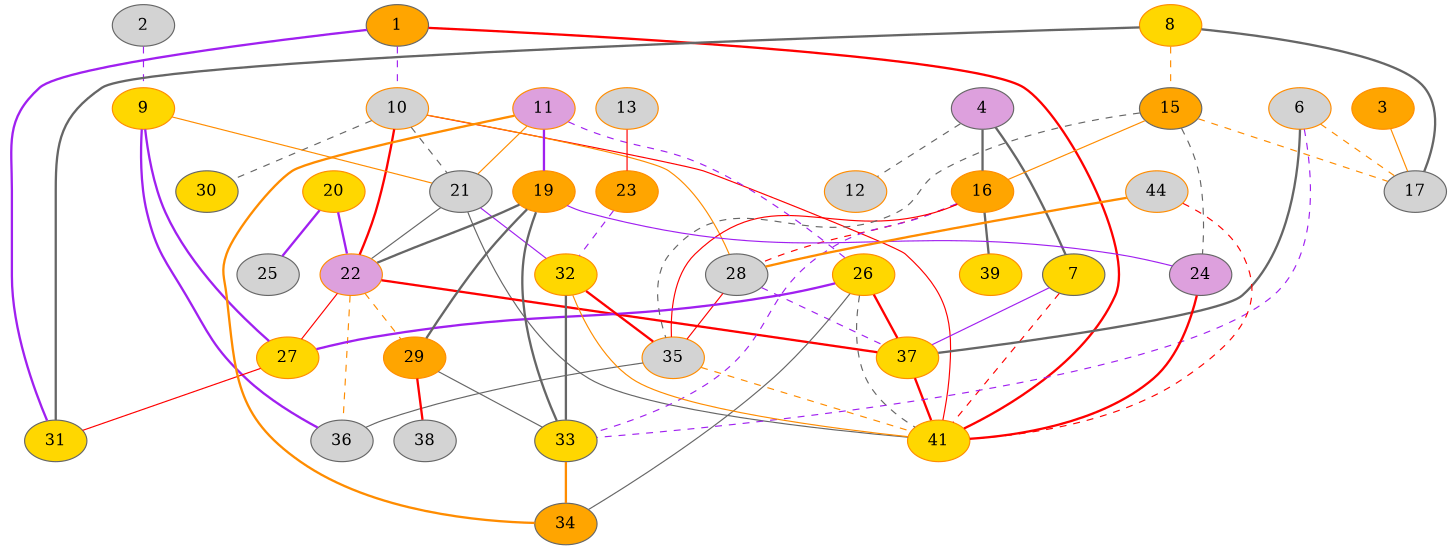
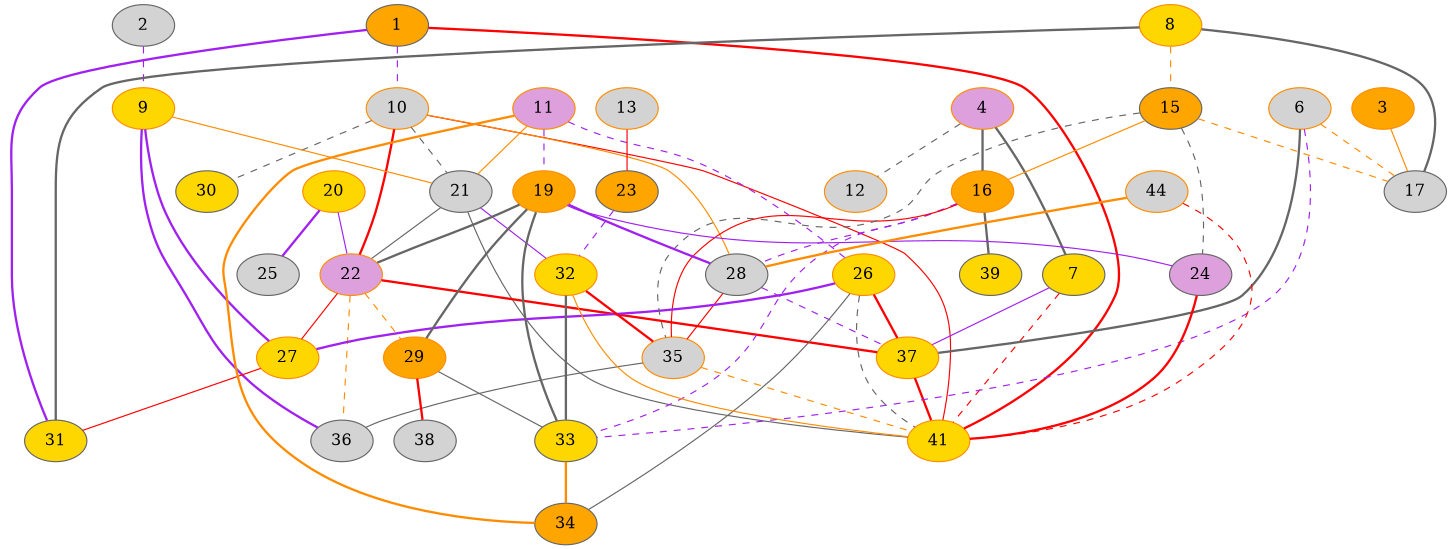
node "4": color gray40 -> darkorange
edge "11" -- "19": style bold -> dashed
node "23": color darkorange -> gray40
edge "20" -- "22": style bold -> solid
edge "16" -- "28": color red -> purple
edge "19" -- "28": added
node "39": color darkorange -> gray40
